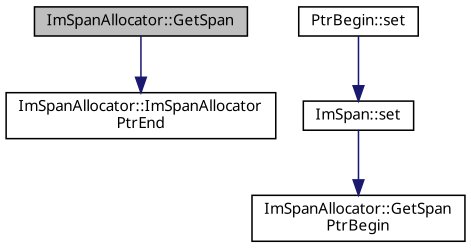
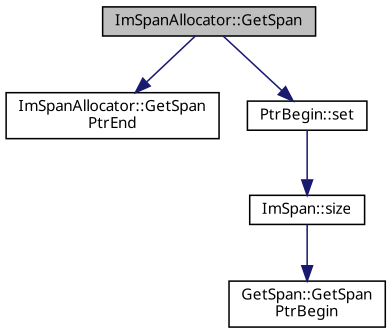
edge "ImSpanAllocator::GetSpan" -> "PtrBegin::set": added
node "ImSpanAllocator::ImSpanAllocator PtrEnd": label "ImSpanAllocator::ImSpanAllocator PtrEnd" -> "ImSpanAllocator::GetSpan PtrEnd"
node "ImSpan::set": label "ImSpan::set" -> "ImSpan::size"
node "ImSpanAllocator::GetSpan PtrBegin": label "ImSpanAllocator::GetSpan PtrBegin" -> "GetSpan::GetSpan PtrBegin"
